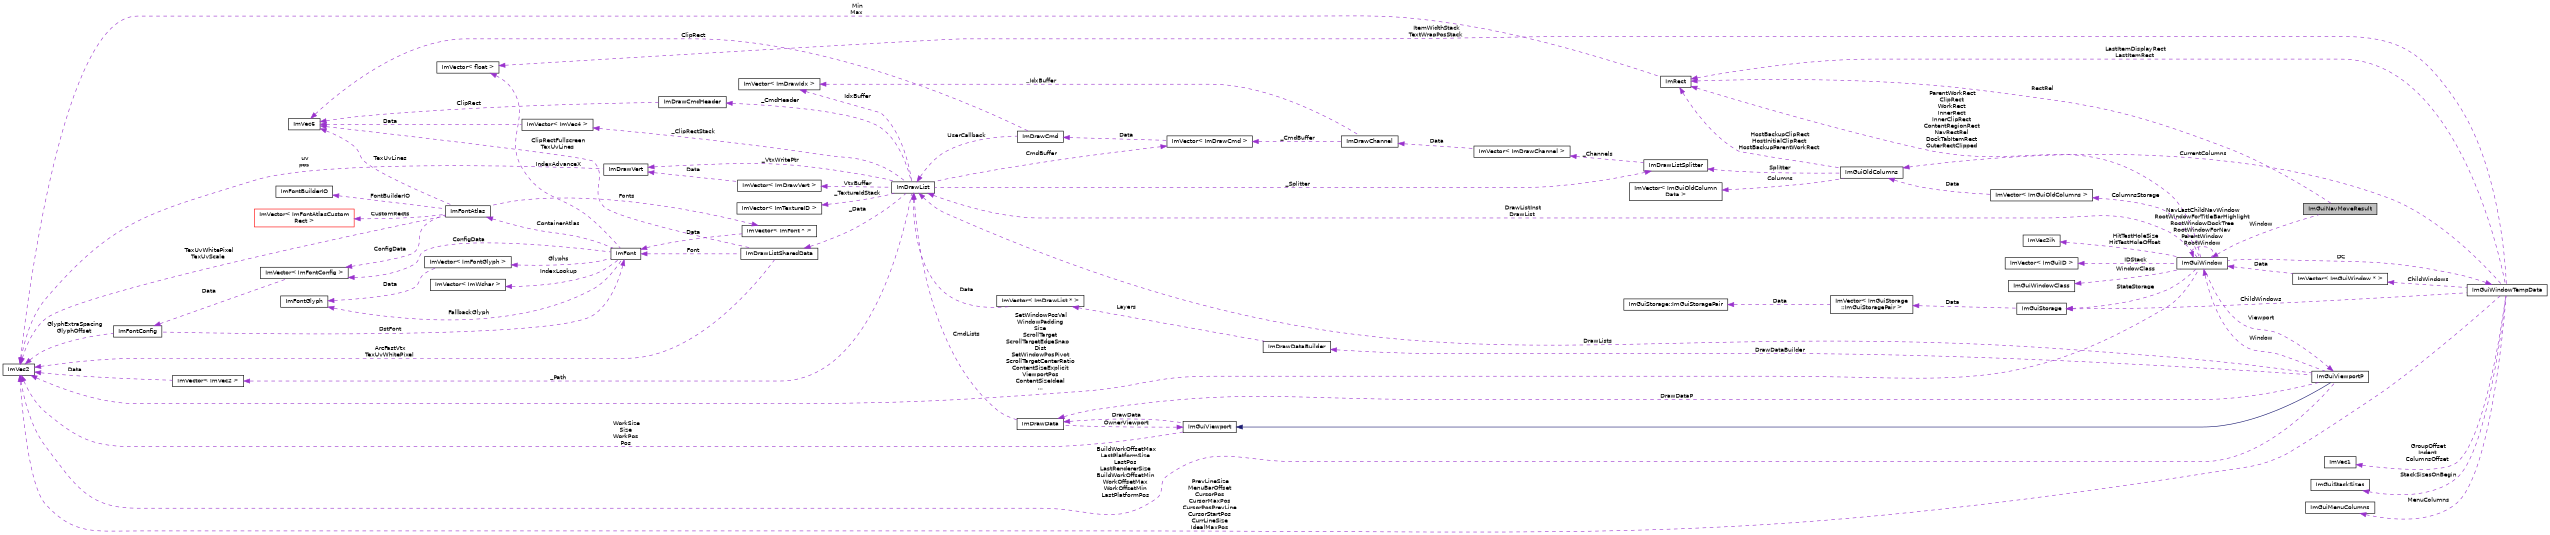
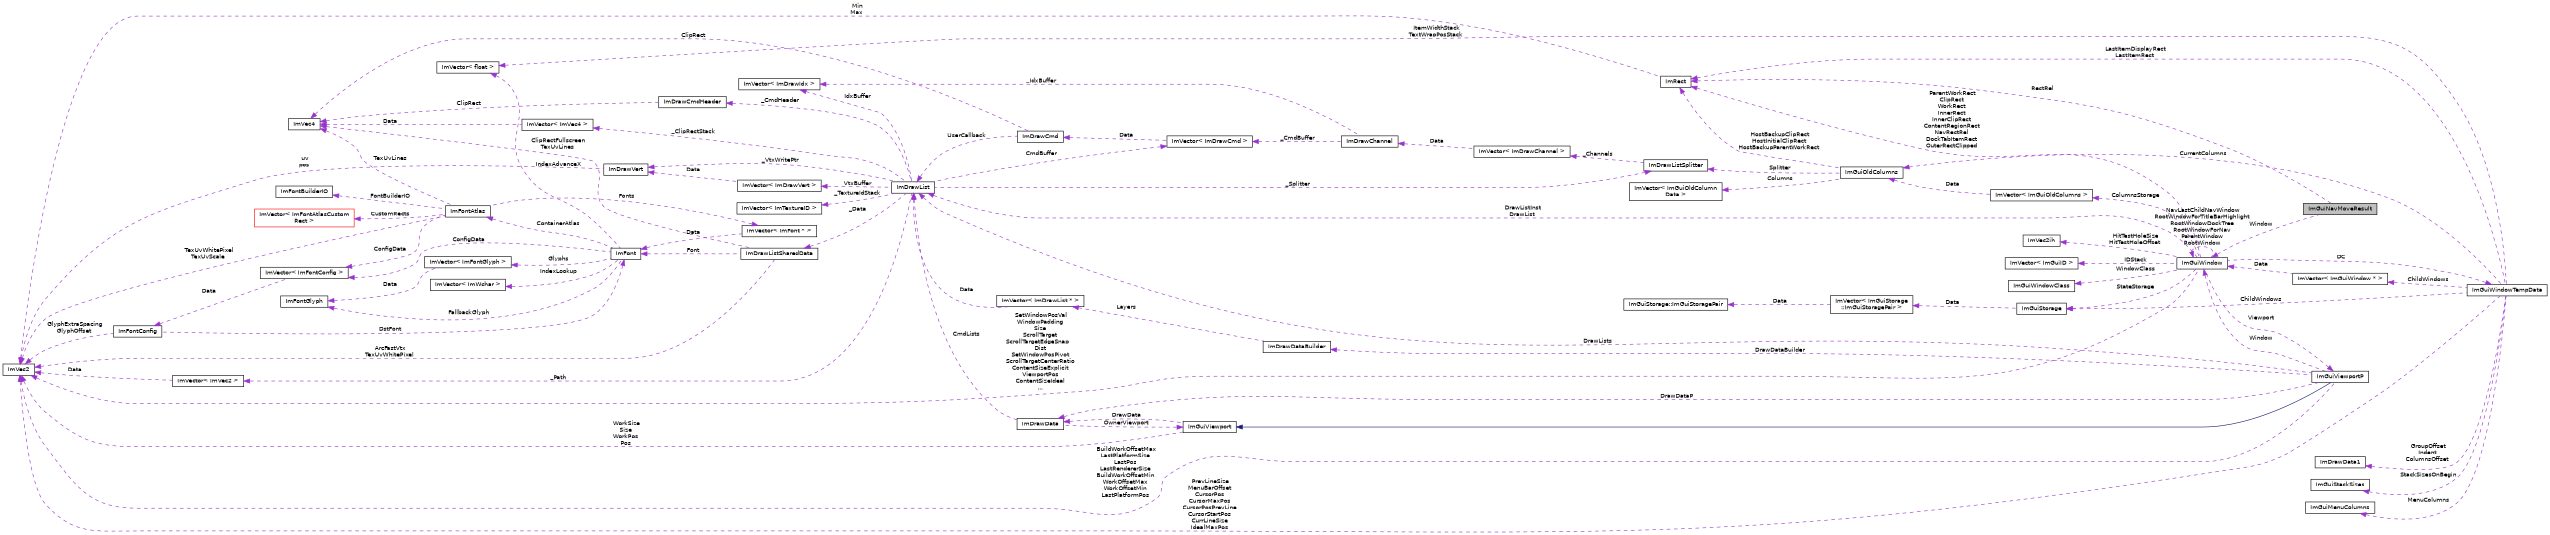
node "ImVec6": label "ImVec6" -> "ImVec4"
node "ImVec1": label "ImVec1" -> "ImDrawData1"
